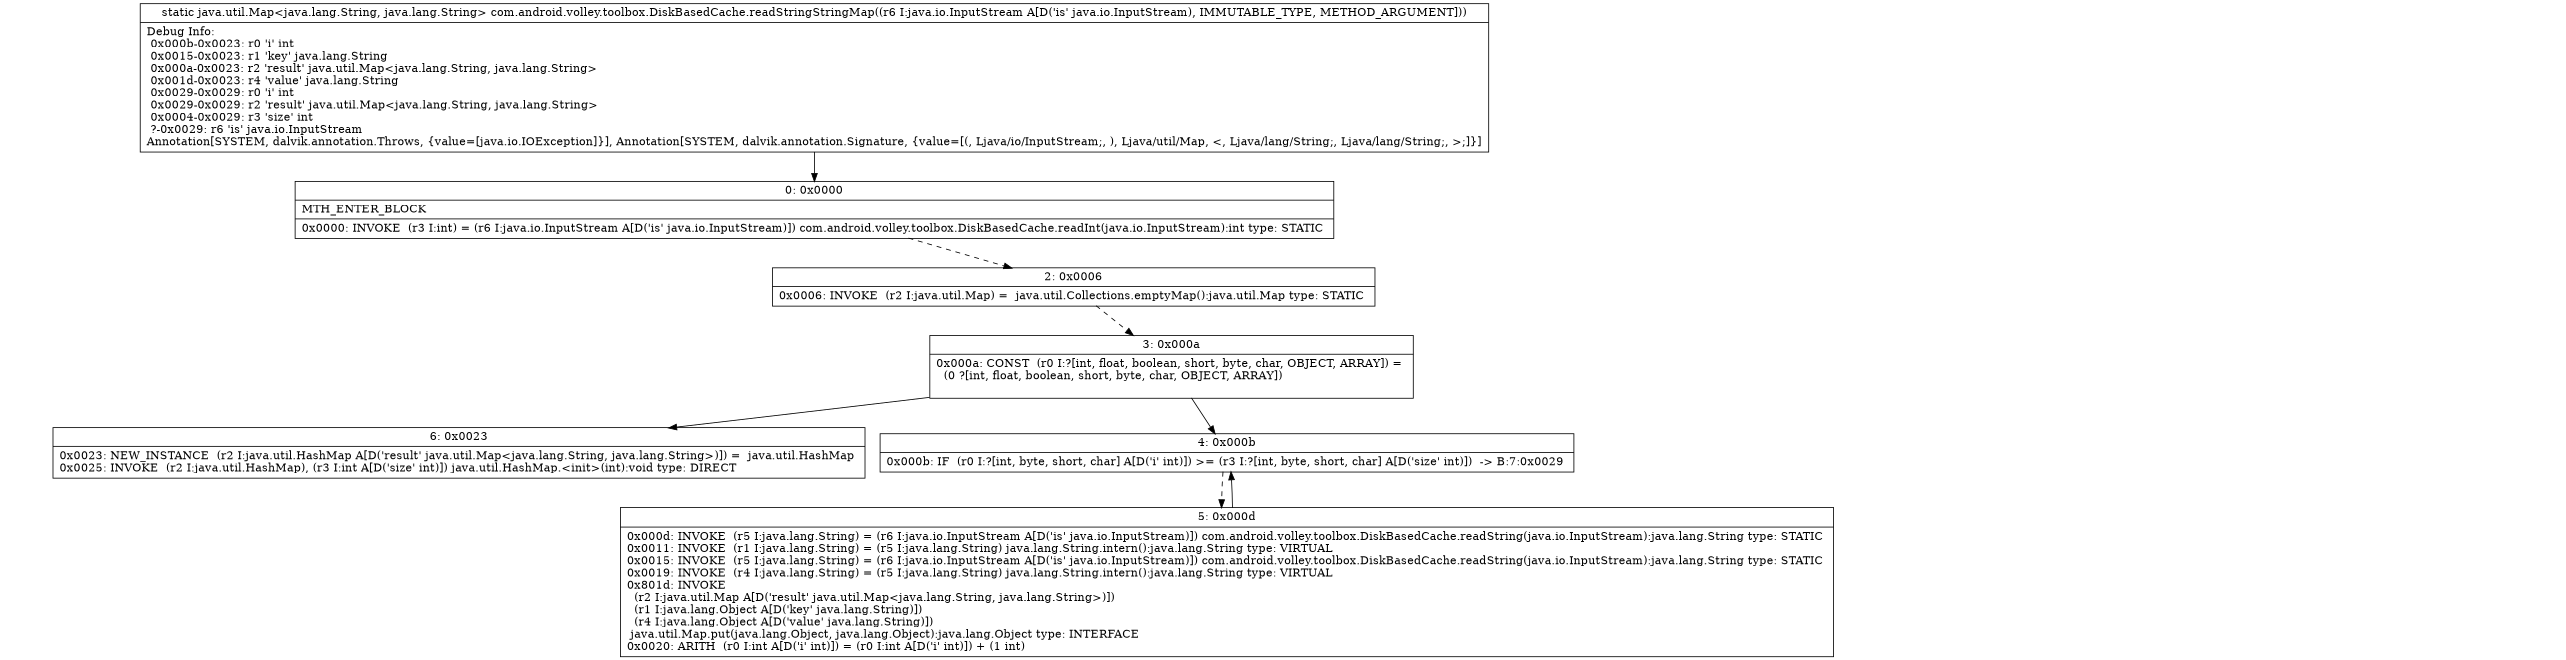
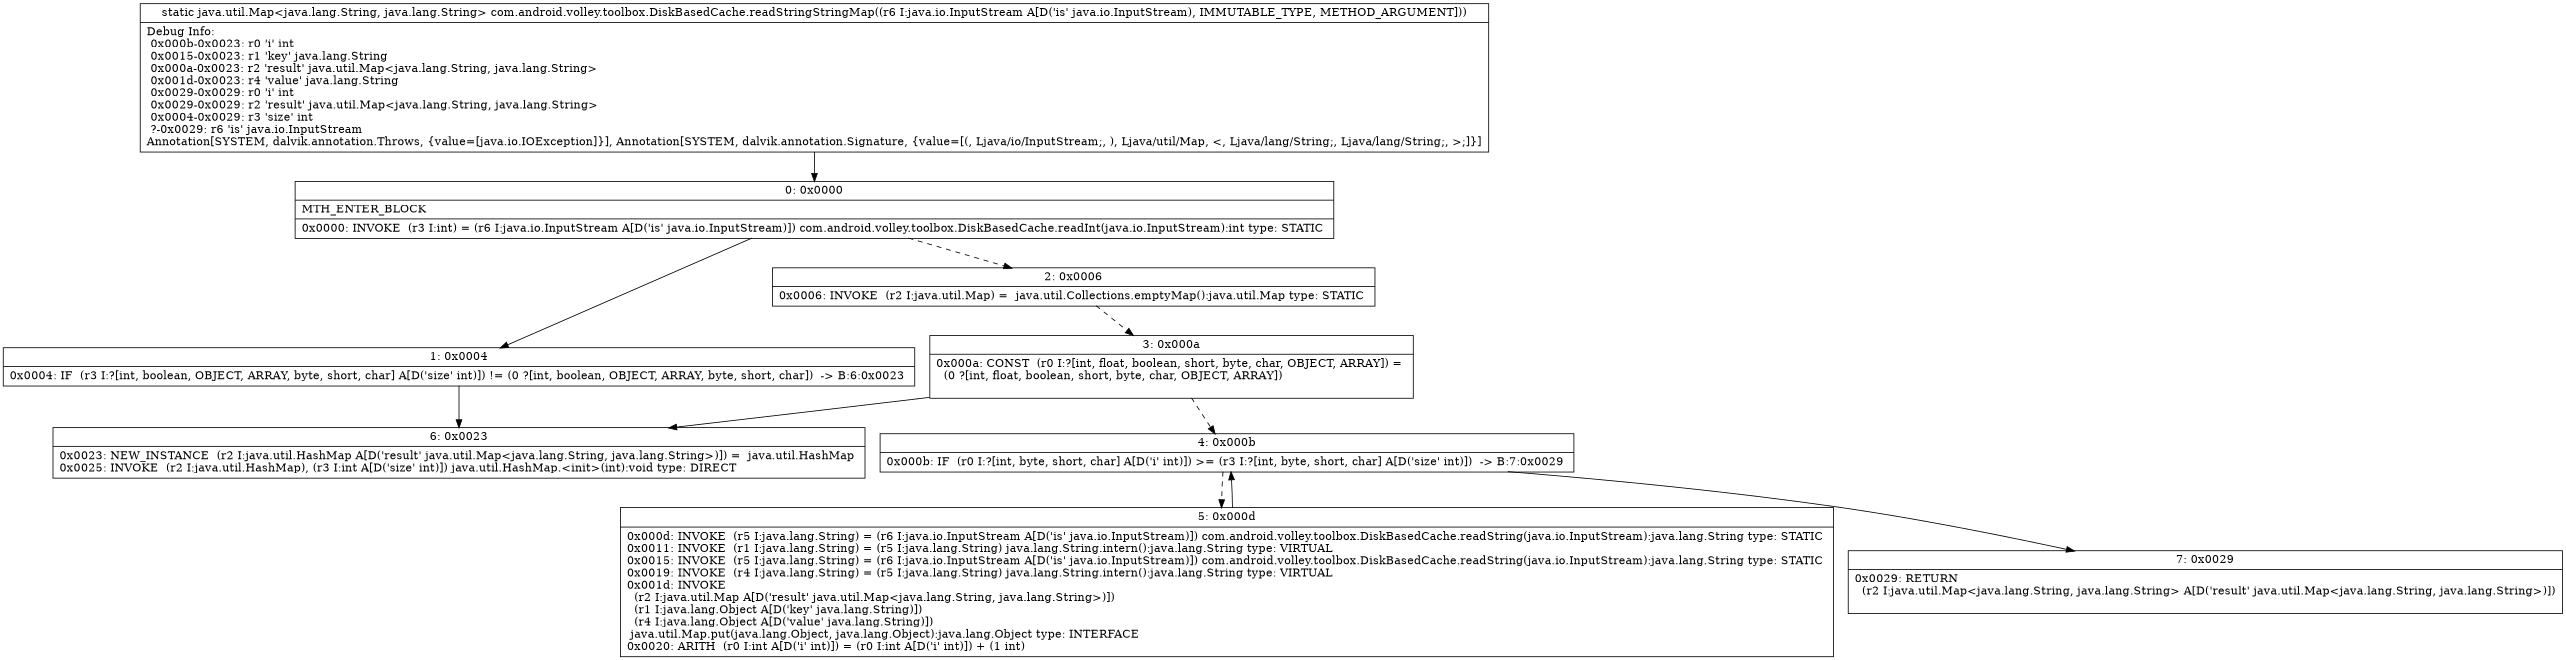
node "1: 0x0004": added
edge "3: 0x000a" -> "4: 0x000b": style solid -> dashed
node "7: 0x0029": added
node "5: 0x000d": text "0x801d: INVOKE" -> "0x001d: INVOKE"
